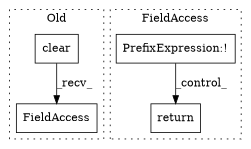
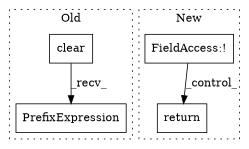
cluster "FieldAccess": label "FieldAccess" -> "New"
node "PrefixExpression:!": label "PrefixExpression:!" -> "FieldAccess:!"
node "FieldAccess": label "FieldAccess" -> "PrefixExpression"
